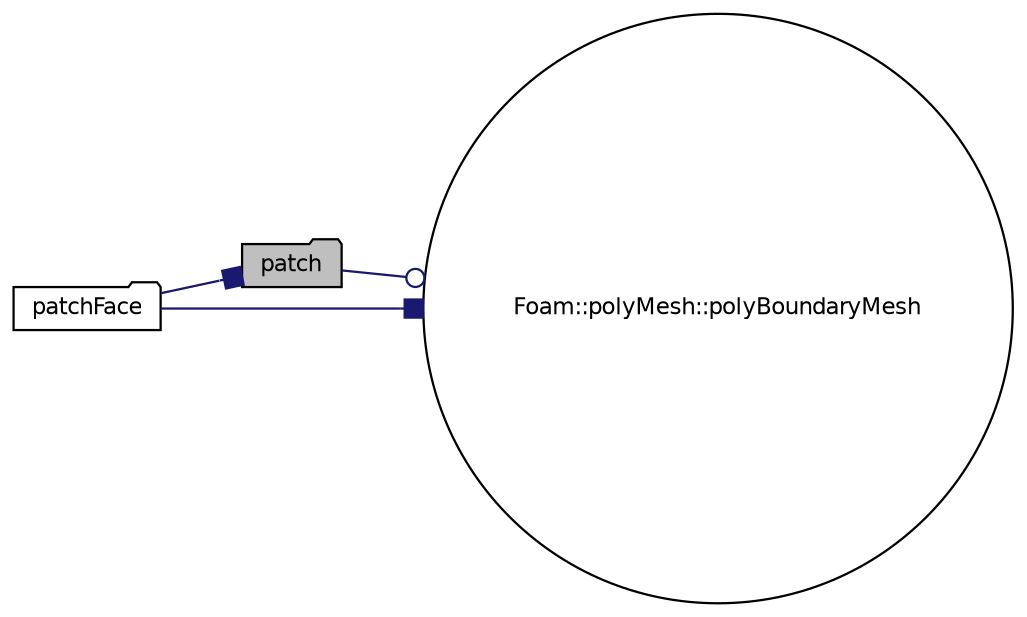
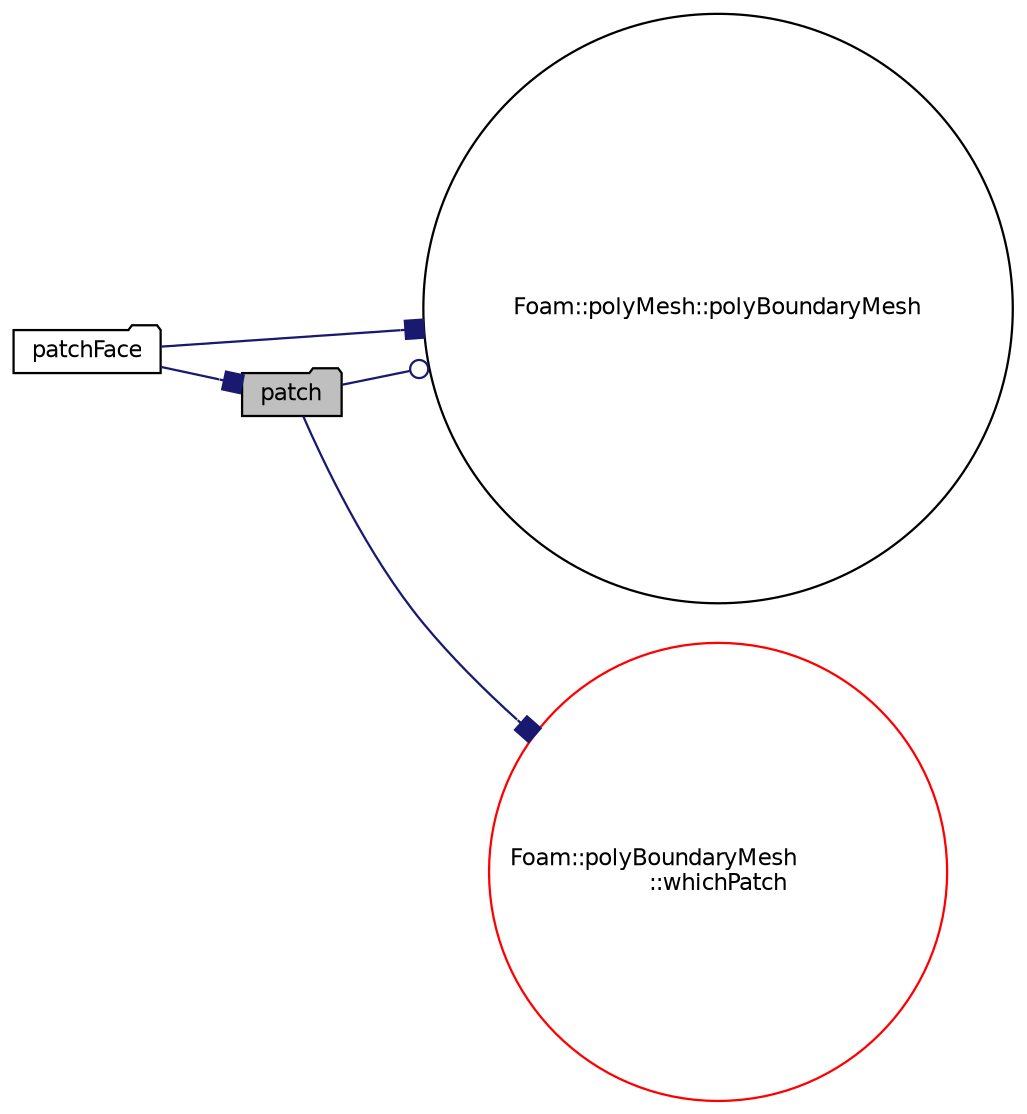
node "Foam::polyBoundaryMesh ::whichPatch": added
